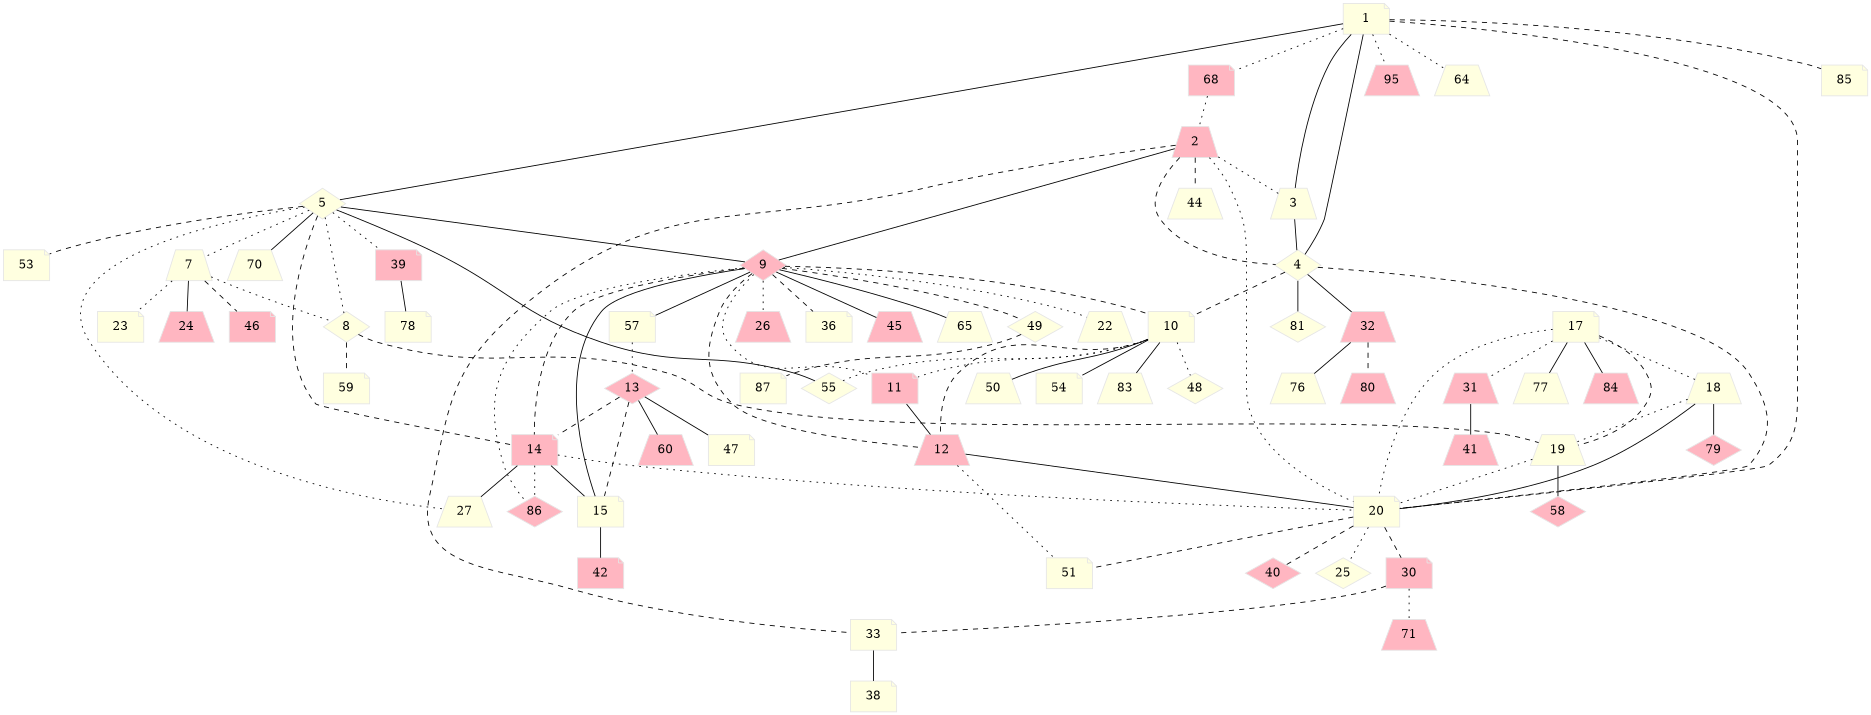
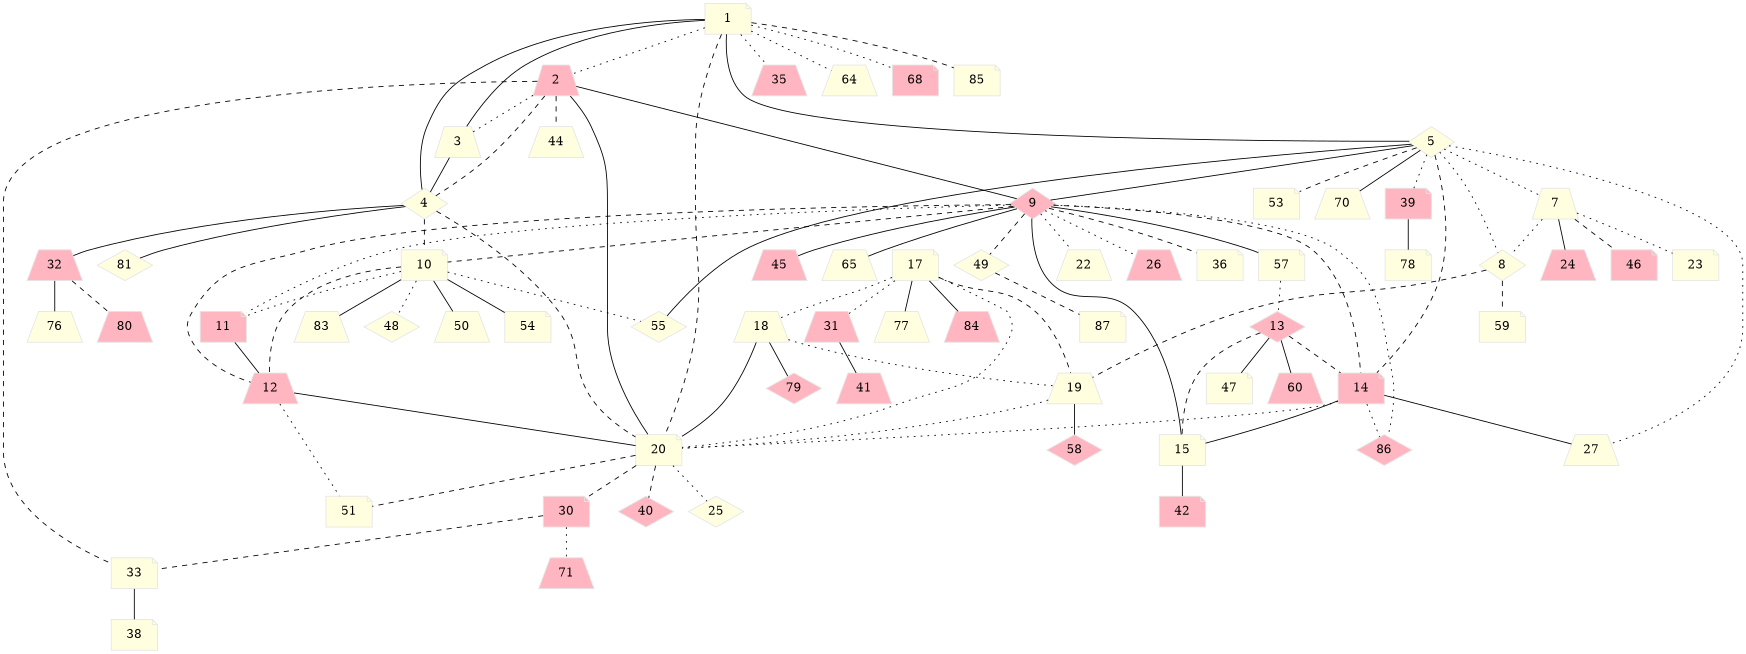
node "95": label "95" -> "35"
edge "68" -- "2": now "1" -- "2"
edge "2" -- "20": style dotted -> solid
